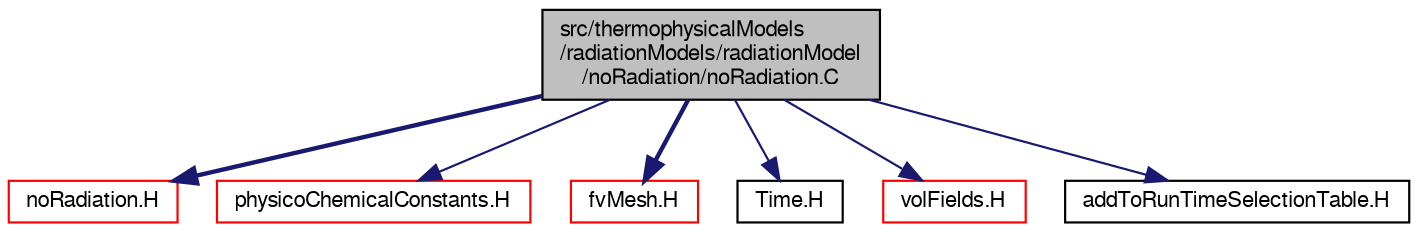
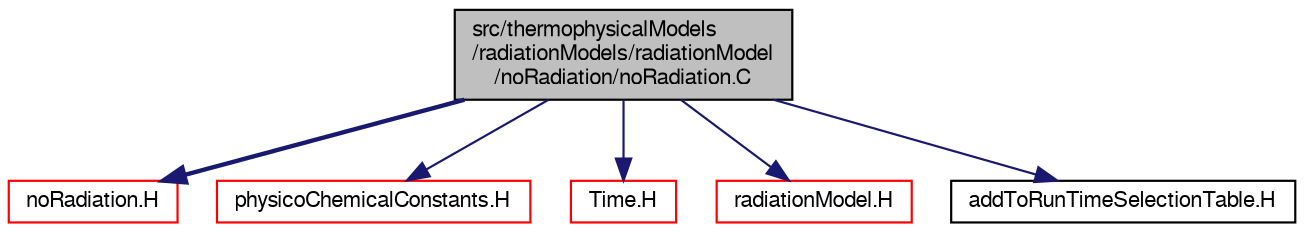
node "fvMesh.H": removed
node "Time.H": color black -> red
node "volFields.H": label "volFields.H" -> "radiationModel.H"
